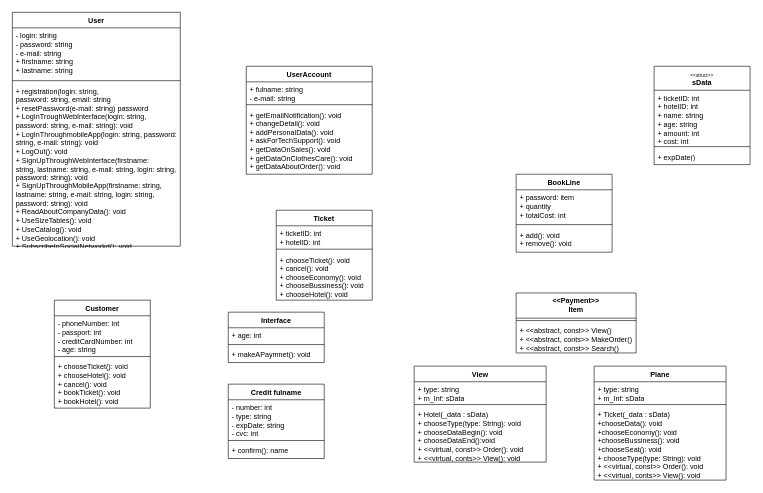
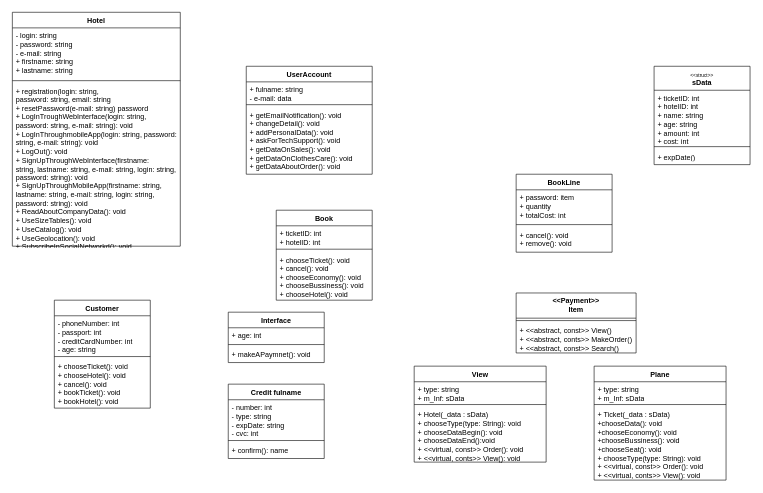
node "User": label "User" -> "Hotel"
node "+ fulname: string - e-mail: string": label "+ fulname: string - e-mail: string" -> "+ fulname: string - e-mail: data"
node "Ticket": label "Ticket" -> "Book"
node "+ add(): void + remove(): void": label "+ add(): void + remove(): void" -> "+ cancel(): void + remove(): void"
